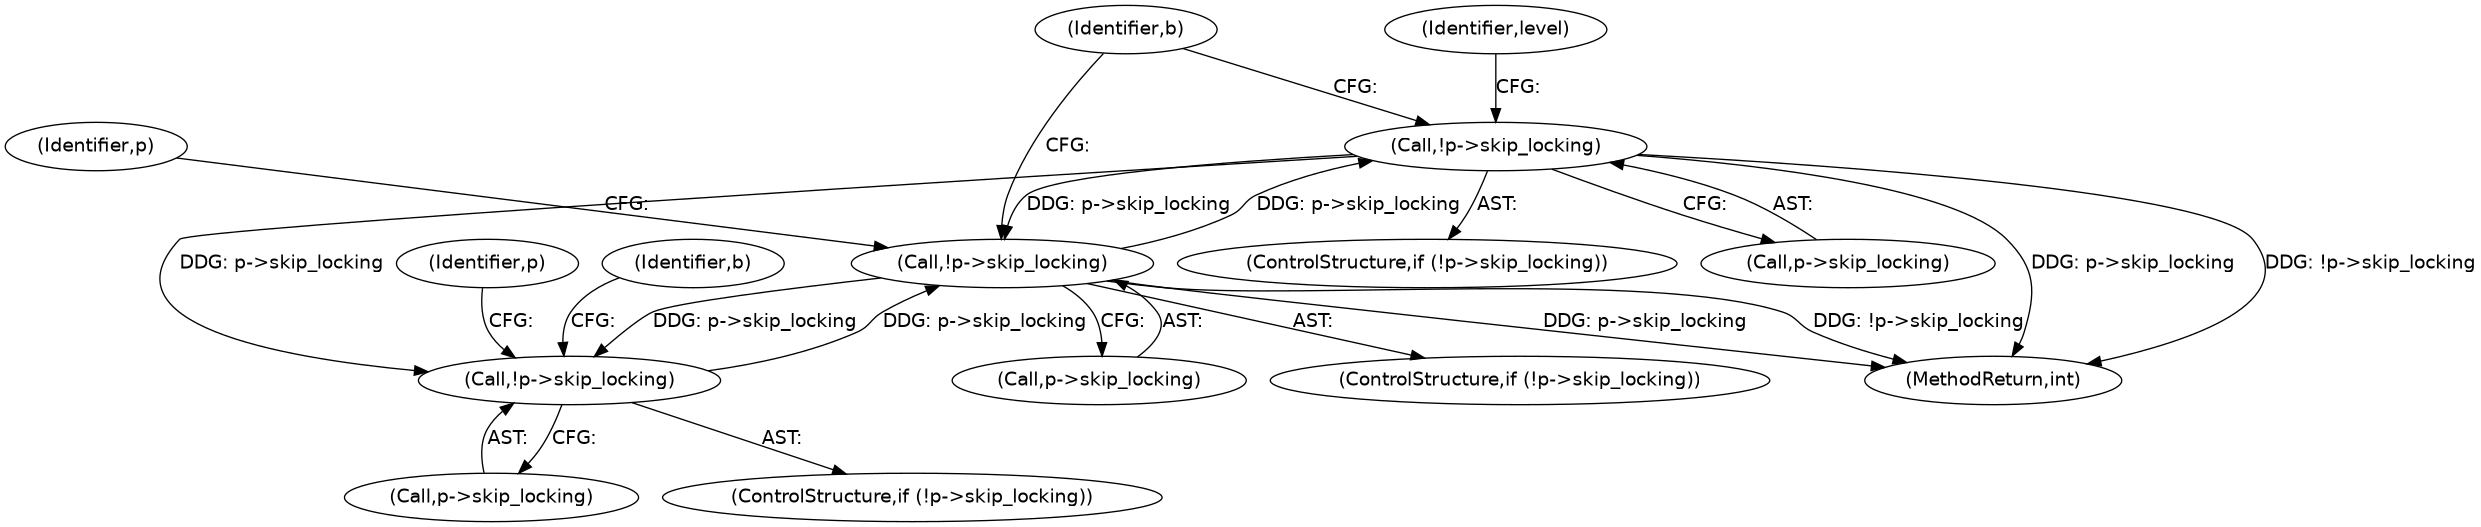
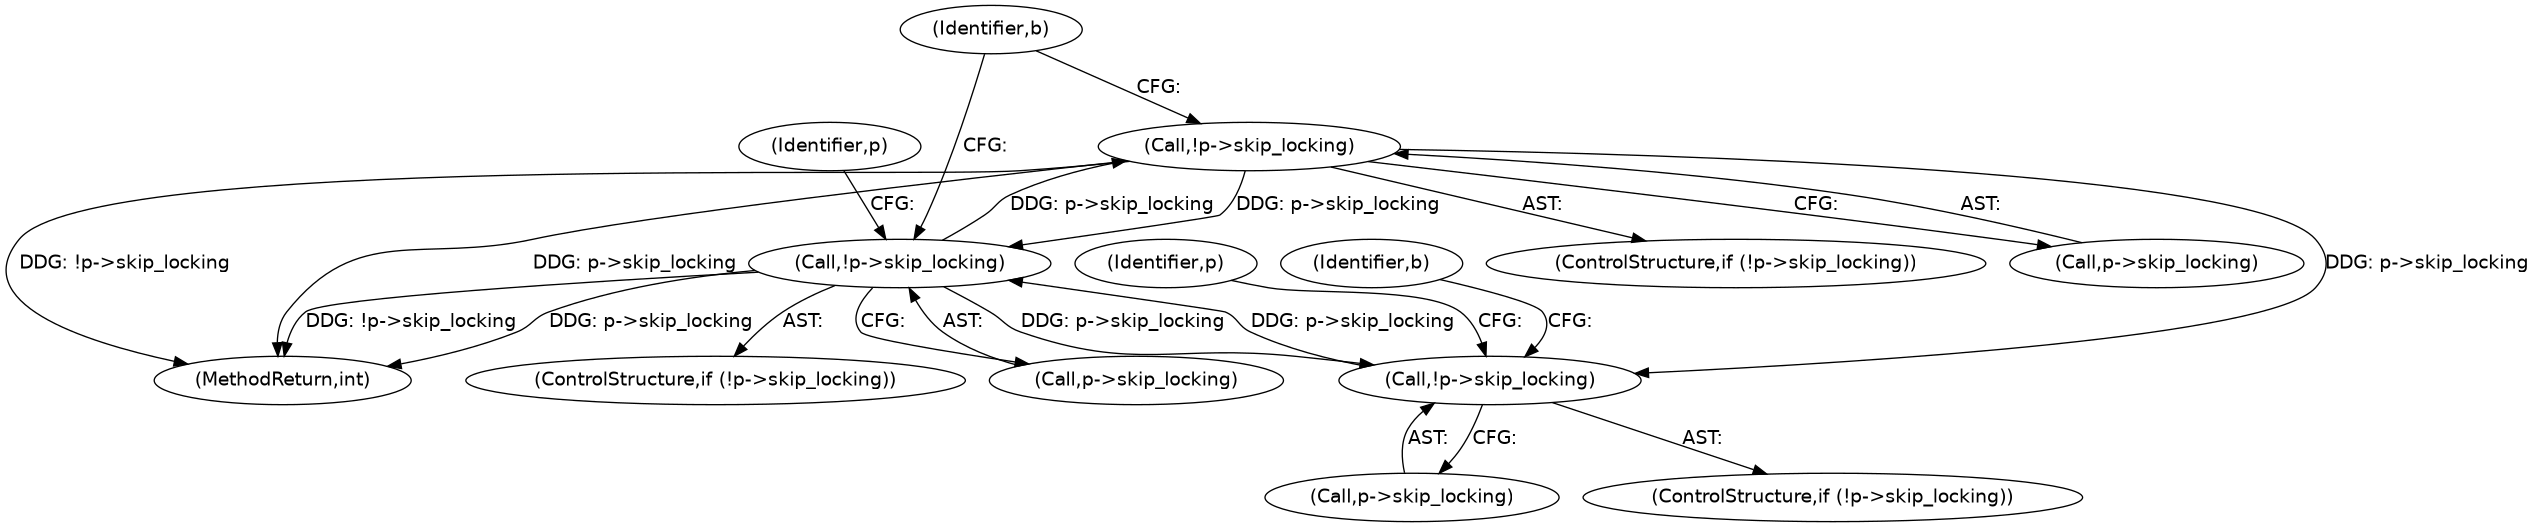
node "(Identifier,level)": removed
